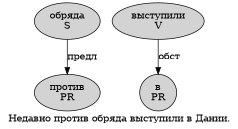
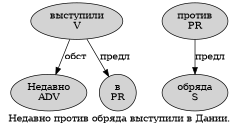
edge "обряда S" -> "против PR": reversed
edge "выступили V" -> "в PR": label "обст" -> "предл"
node "Недавно ADV": added
